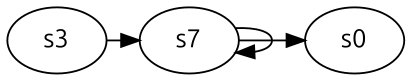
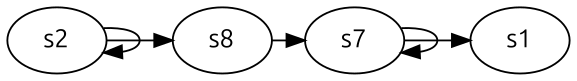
node "s2": added
node "s3": label "s3" -> "s8"
node "s0": label "s0" -> "s1"
